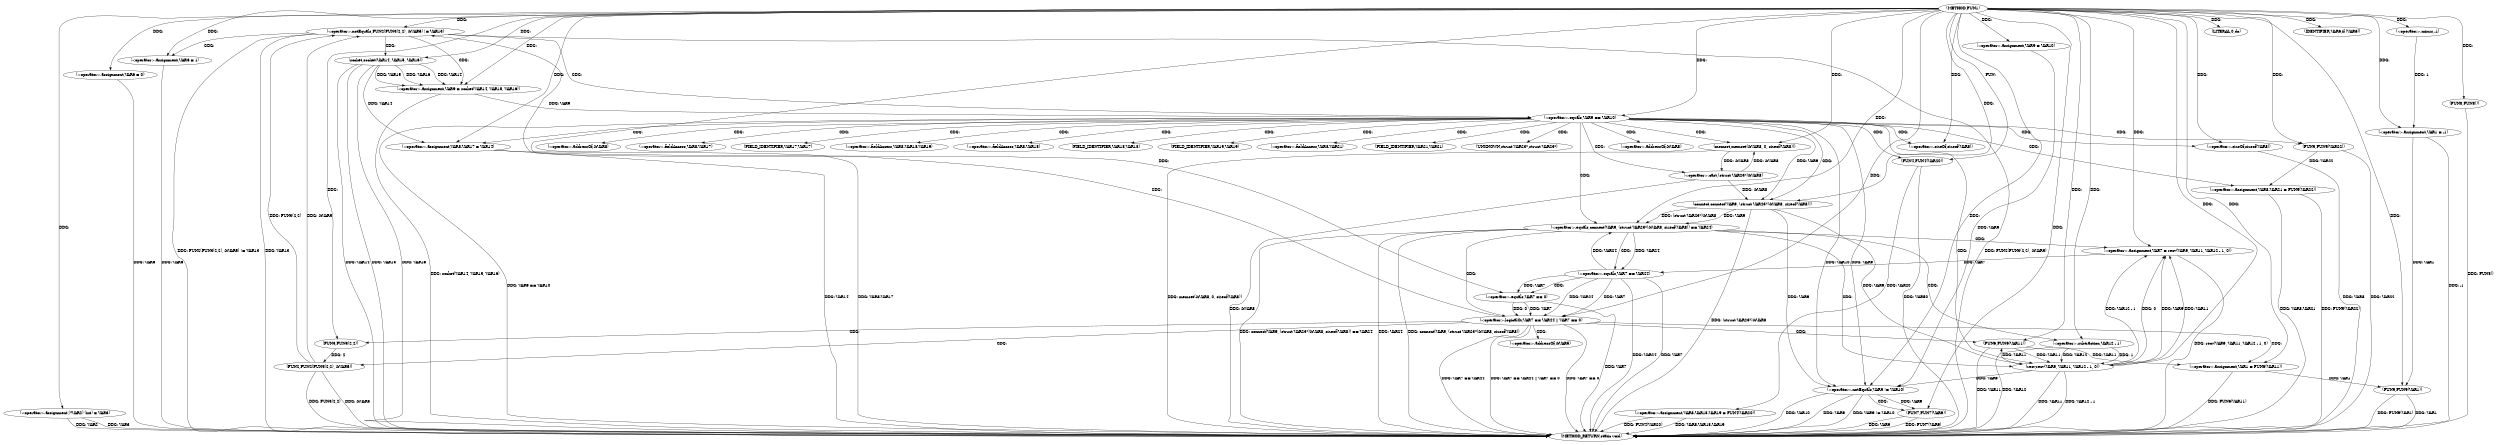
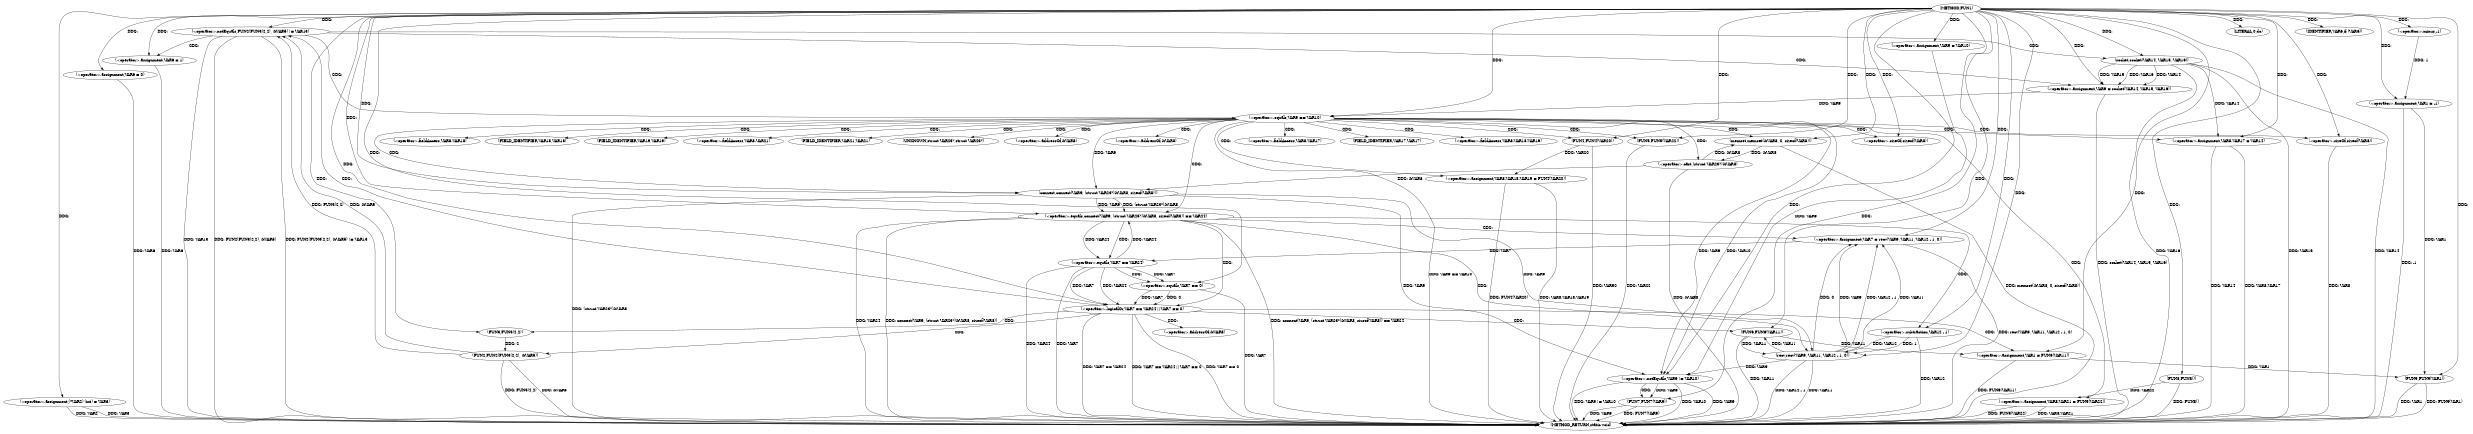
edge "(METHOD,FUN1)" -> "(FUN4,FUN4(VAR20))": label "FUN: " -> "DDG: "
edge "(<operator>.equals,VAR9 == VAR10)" -> "(recv,recv(VAR9, VAR11, VAR12 - 1, 0))": now "(<operator>.equals,VAR9 == VAR10)" -> "(<operator>.assignment,VAR8.VAR18.VAR19 = FUN4(VAR20))"
edge "(FUN5,FUN5(VAR22))" -> "(<operator>.assignment,VAR8.VAR21 = FUN5(VAR22))": now "(FUN8,FUN8())" -> "(<operator>.assignment,VAR8.VAR21 = FUN5(VAR22))"
